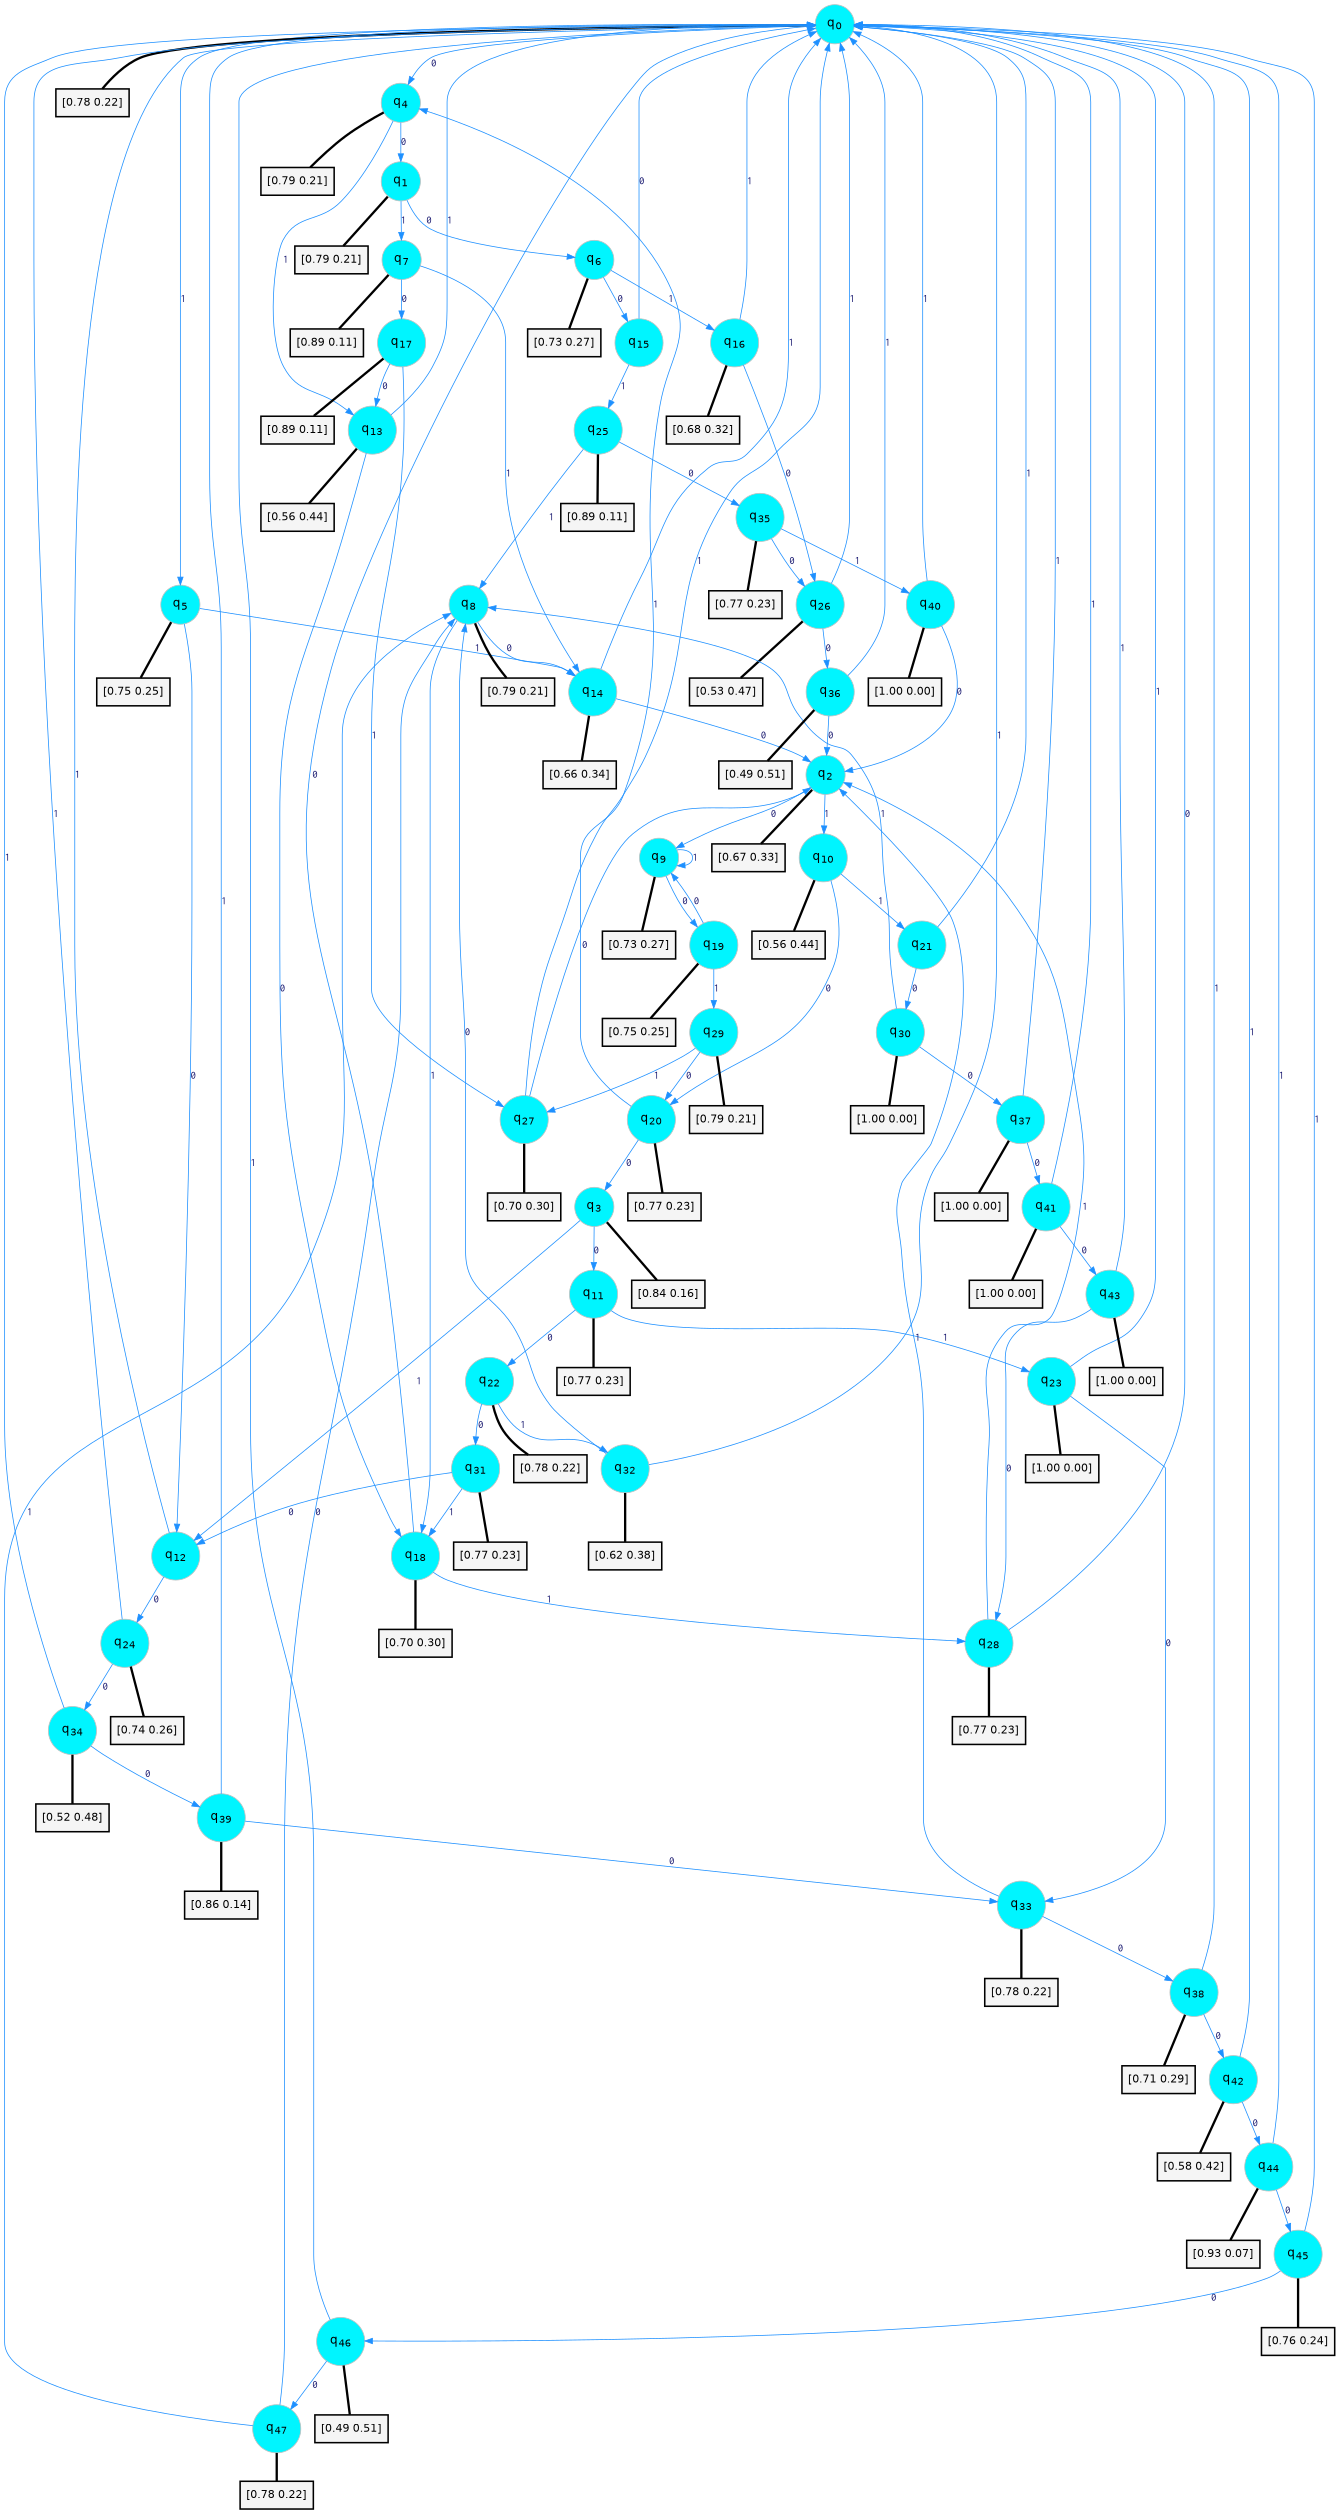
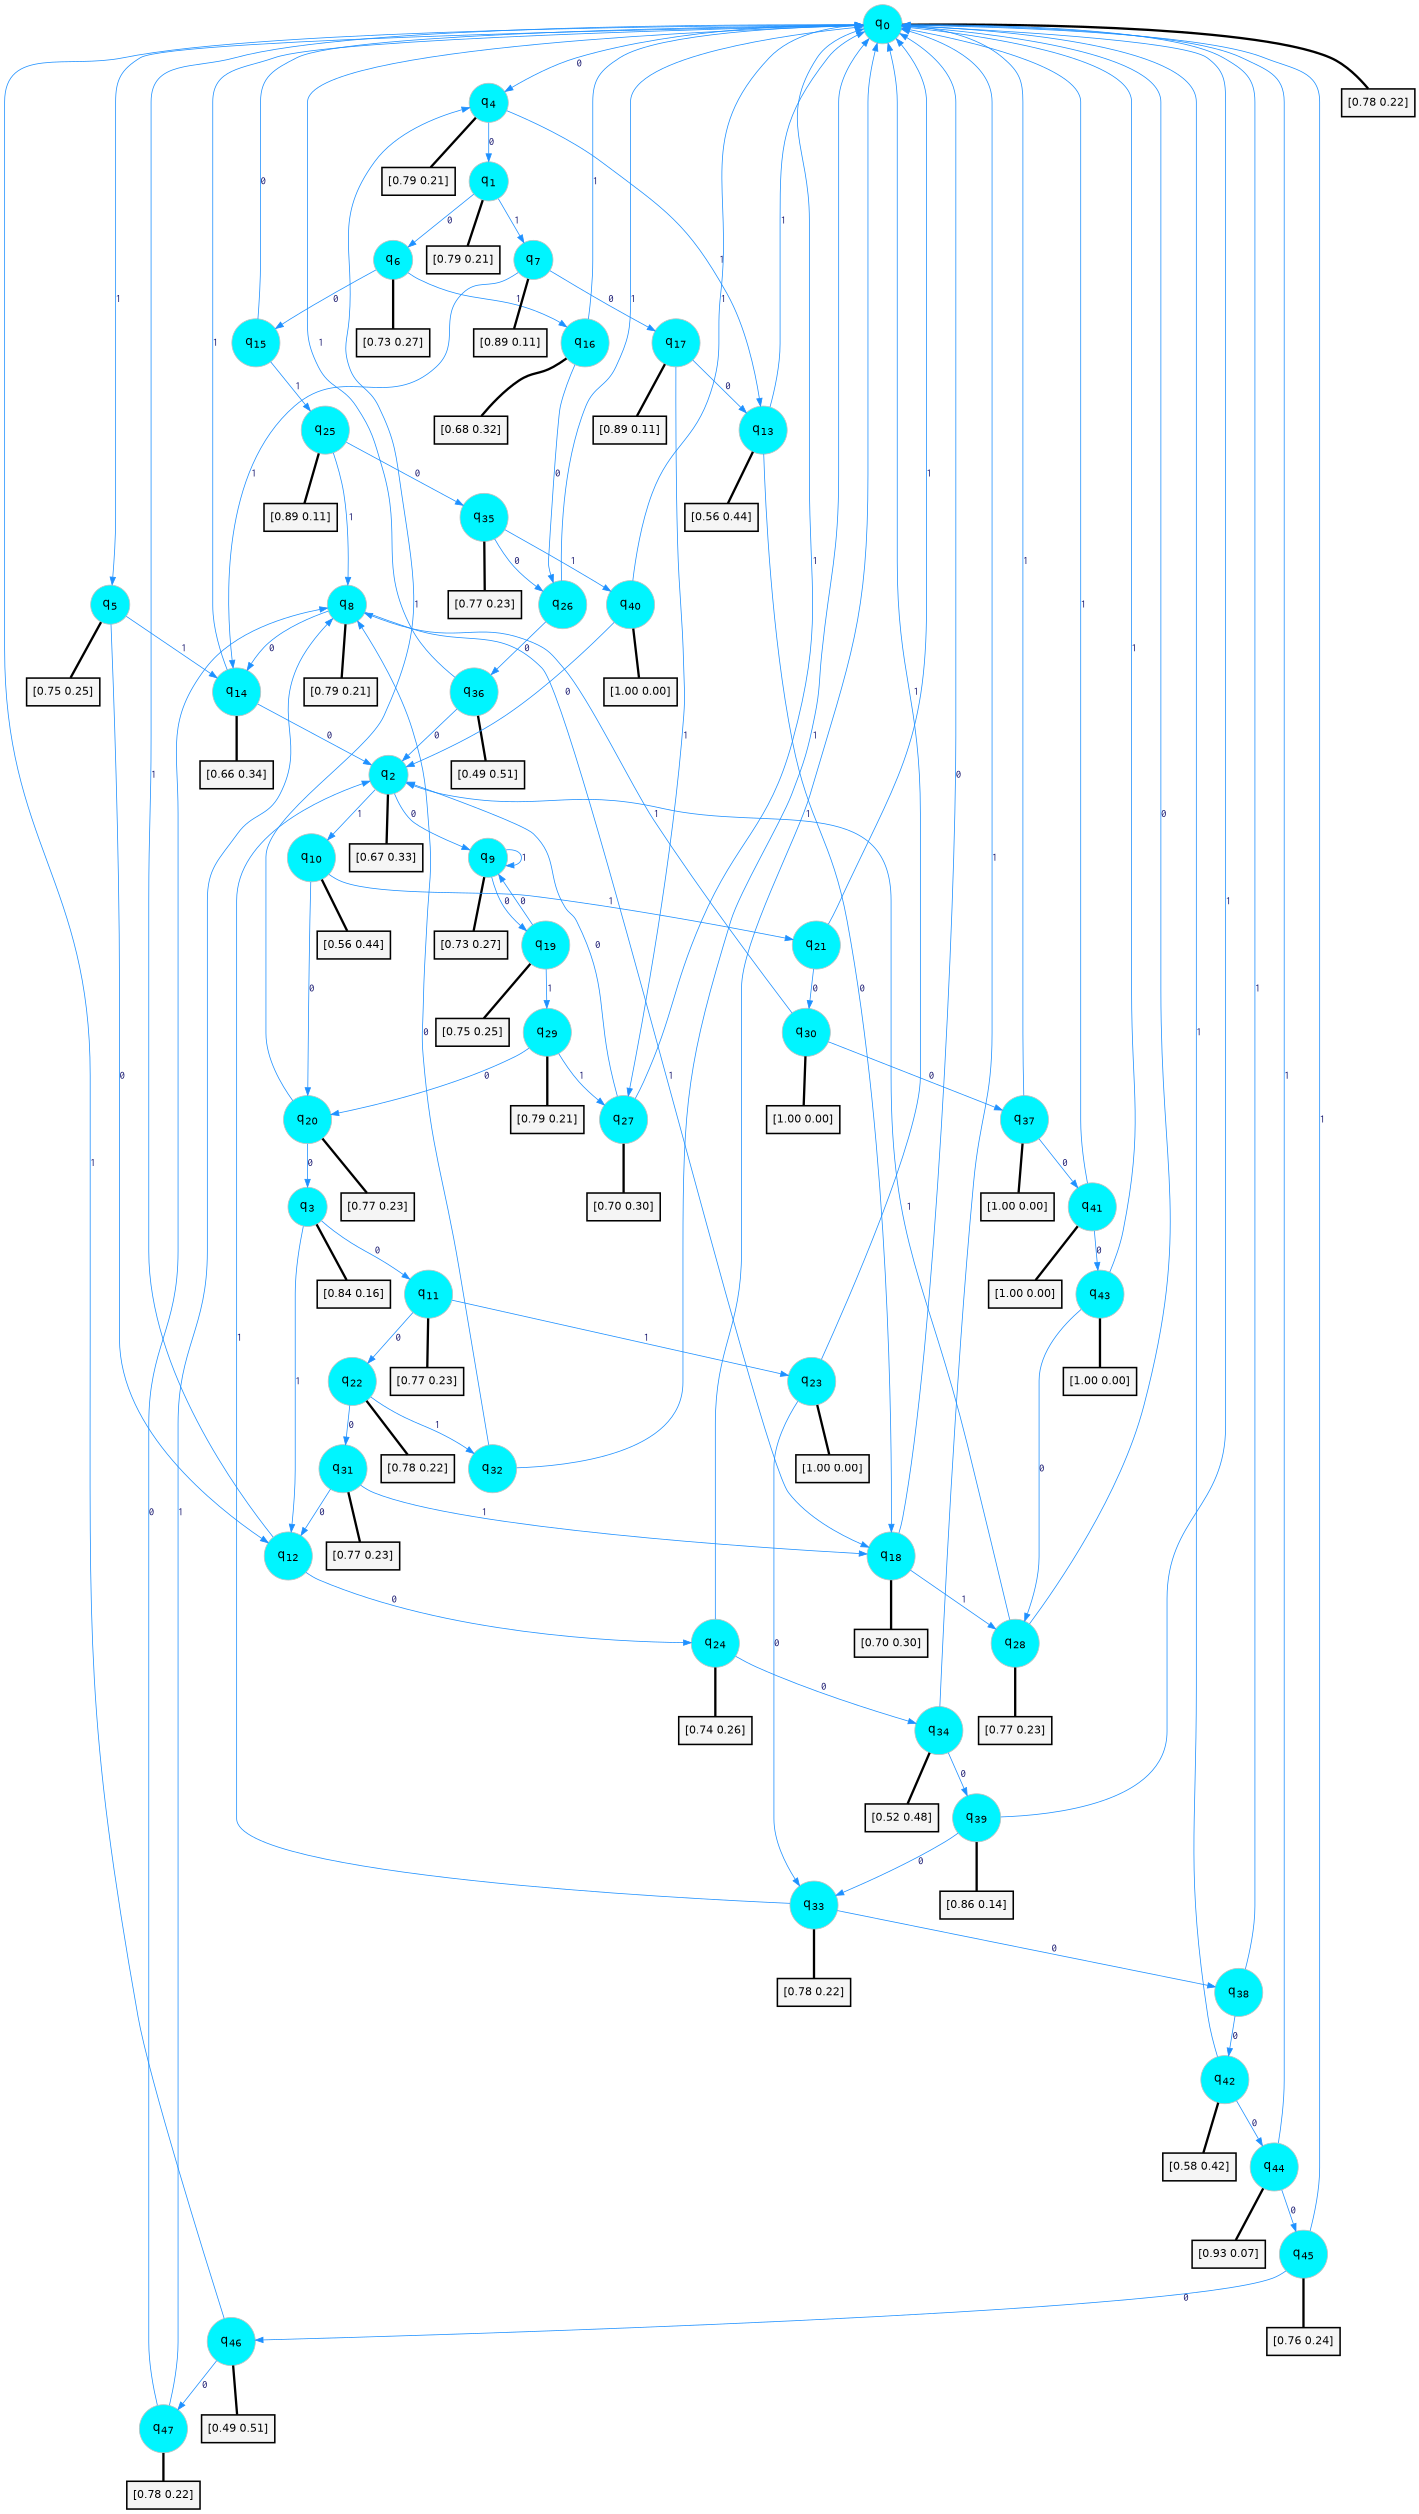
node "[0.53 0.47]": removed
node "[0.62 0.38]": removed
node "[0.71 0.29]": removed
